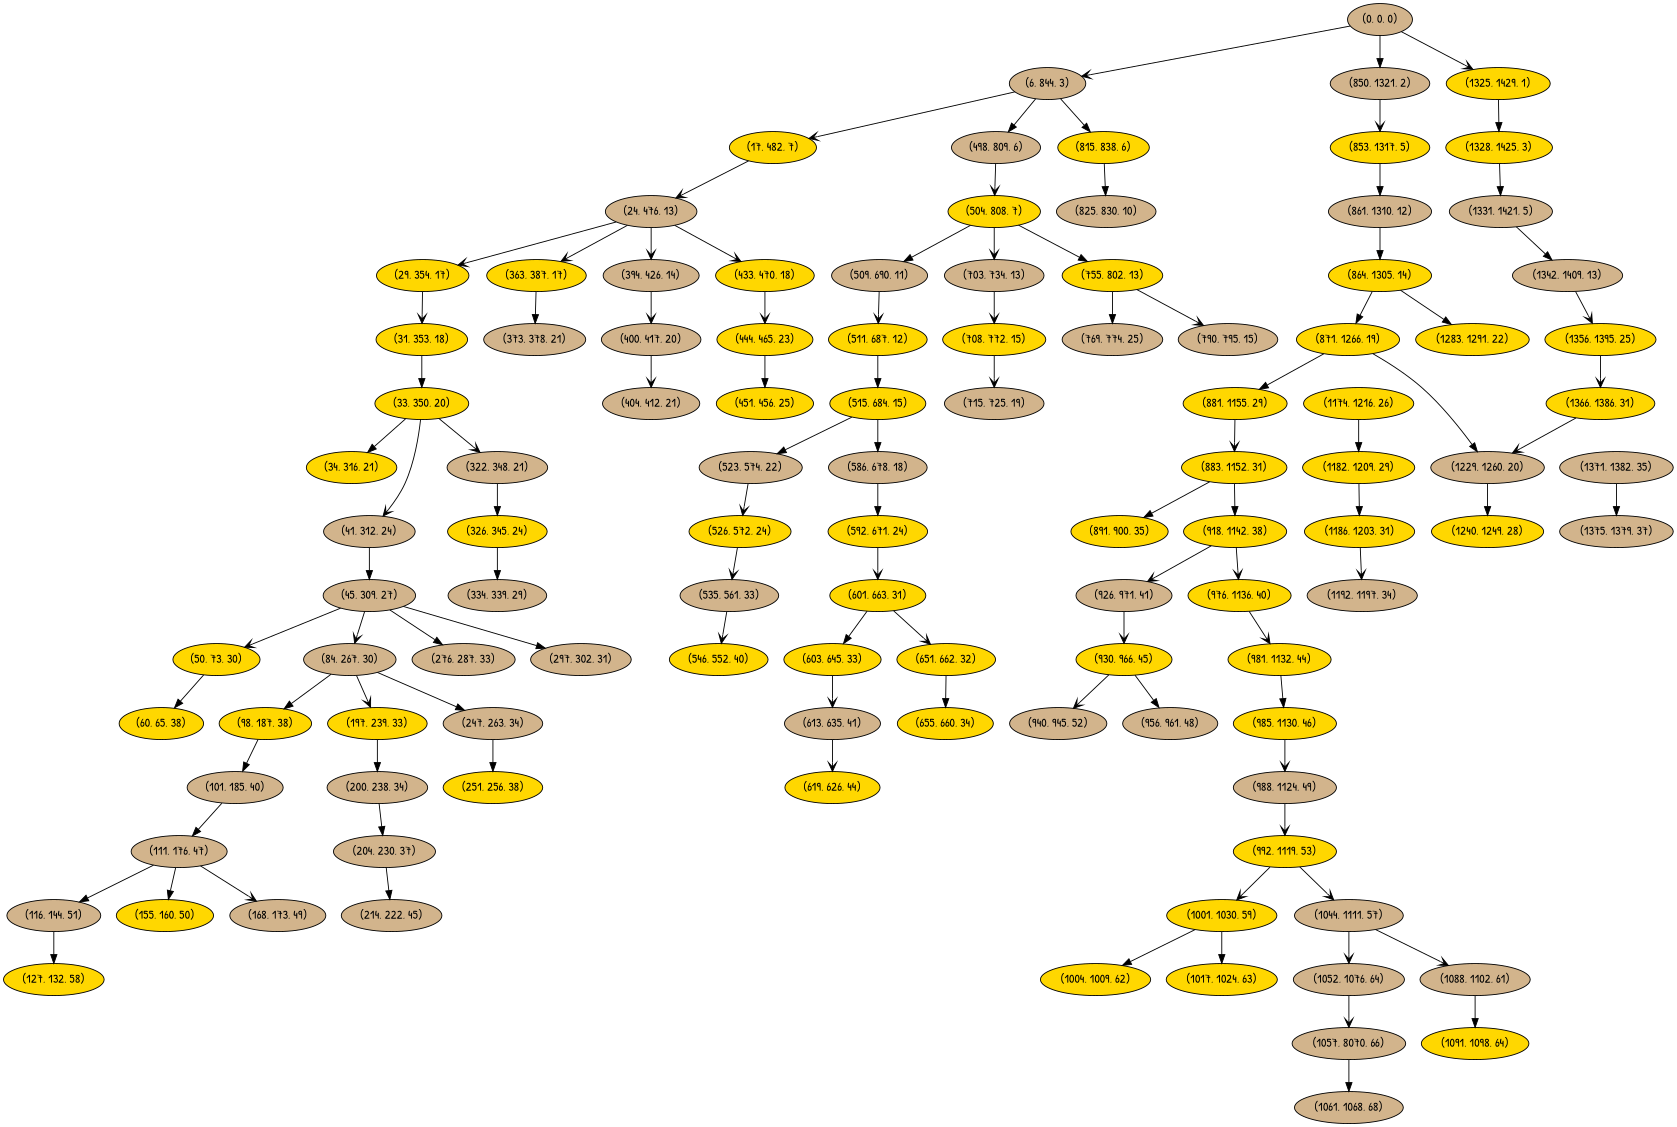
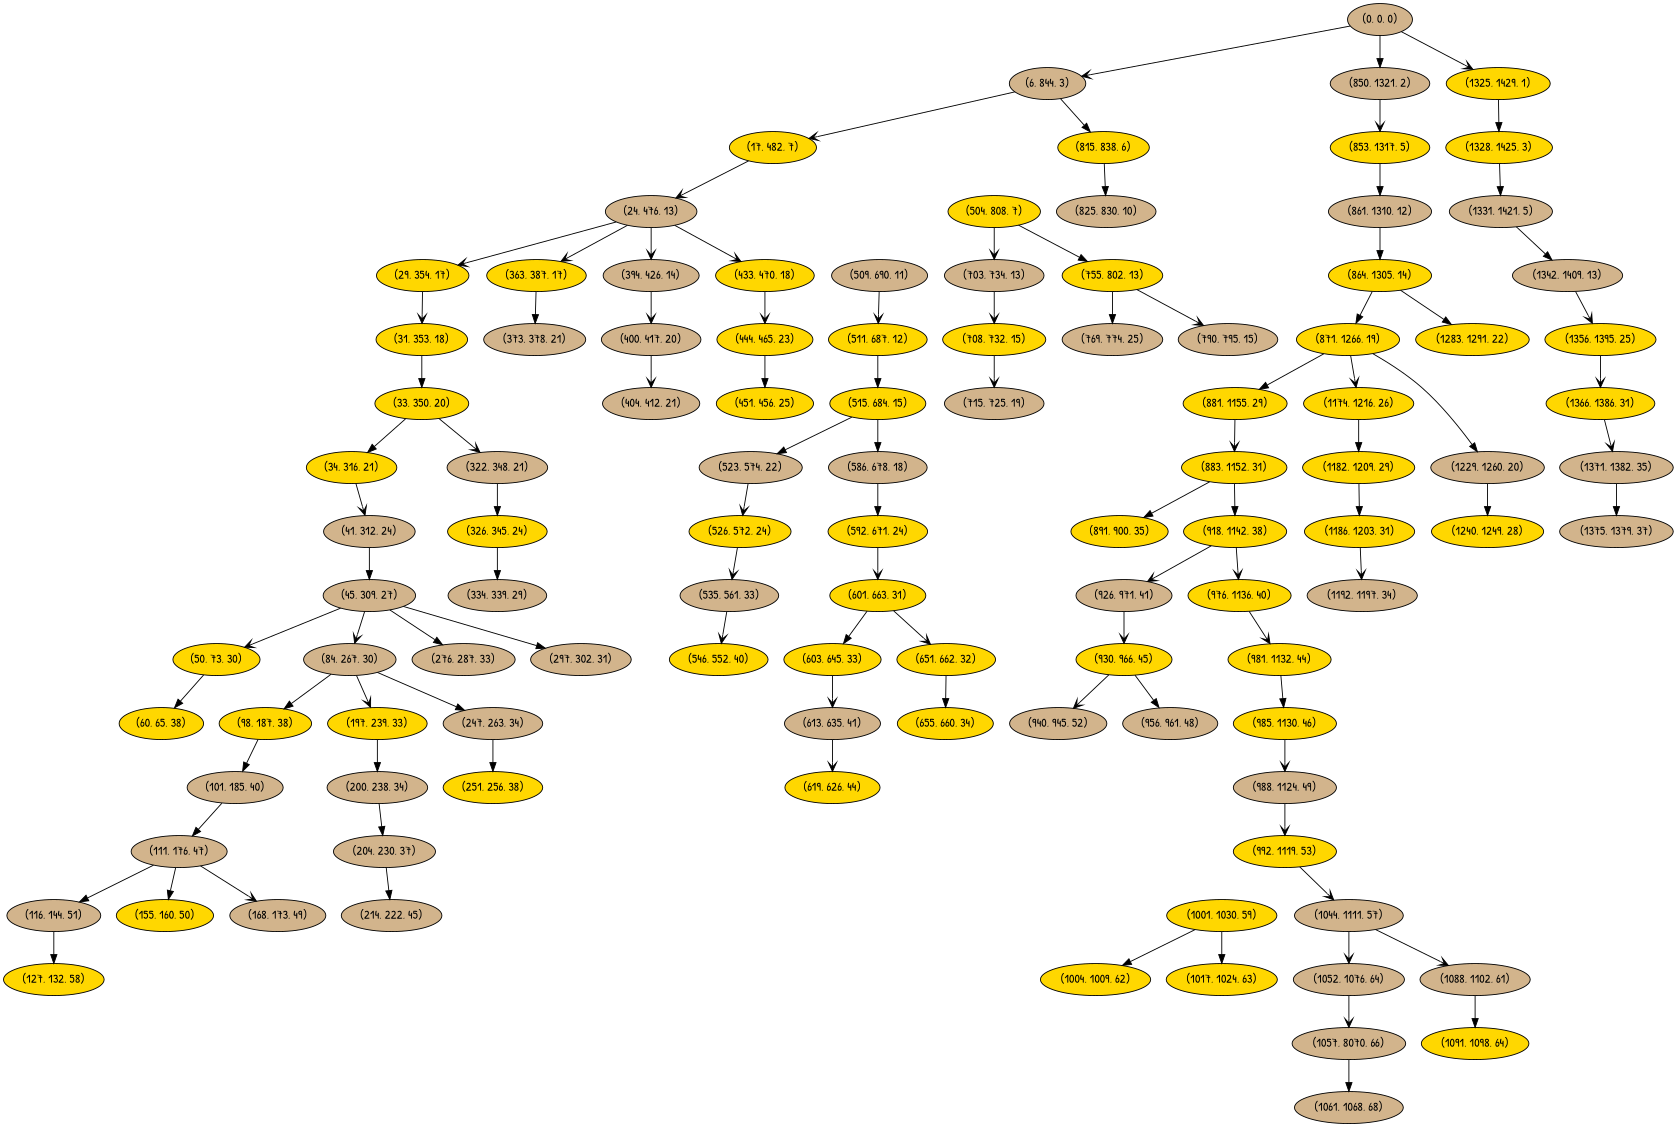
node "(498, 809, 6)": removed
edge "(504, 808, 7)" -> "(509, 690, 11)": removed
node "(708, 772, 15)": label "(708, 772, 15)" -> "(708, 732, 15)"
edge "(871, 1266, 19)" -> "(1174, 1216, 26)": added
edge "(1366, 1386, 31)" -> "(1229, 1260, 20)": now "(1366, 1386, 31)" -> "(1371, 1382, 35)"
edge "(33, 350, 20)" -> "(41, 312, 24)": now "(34, 316, 21)" -> "(41, 312, 24)"
edge "(992, 1119, 53)" -> "(1001, 1030, 59)": removed
